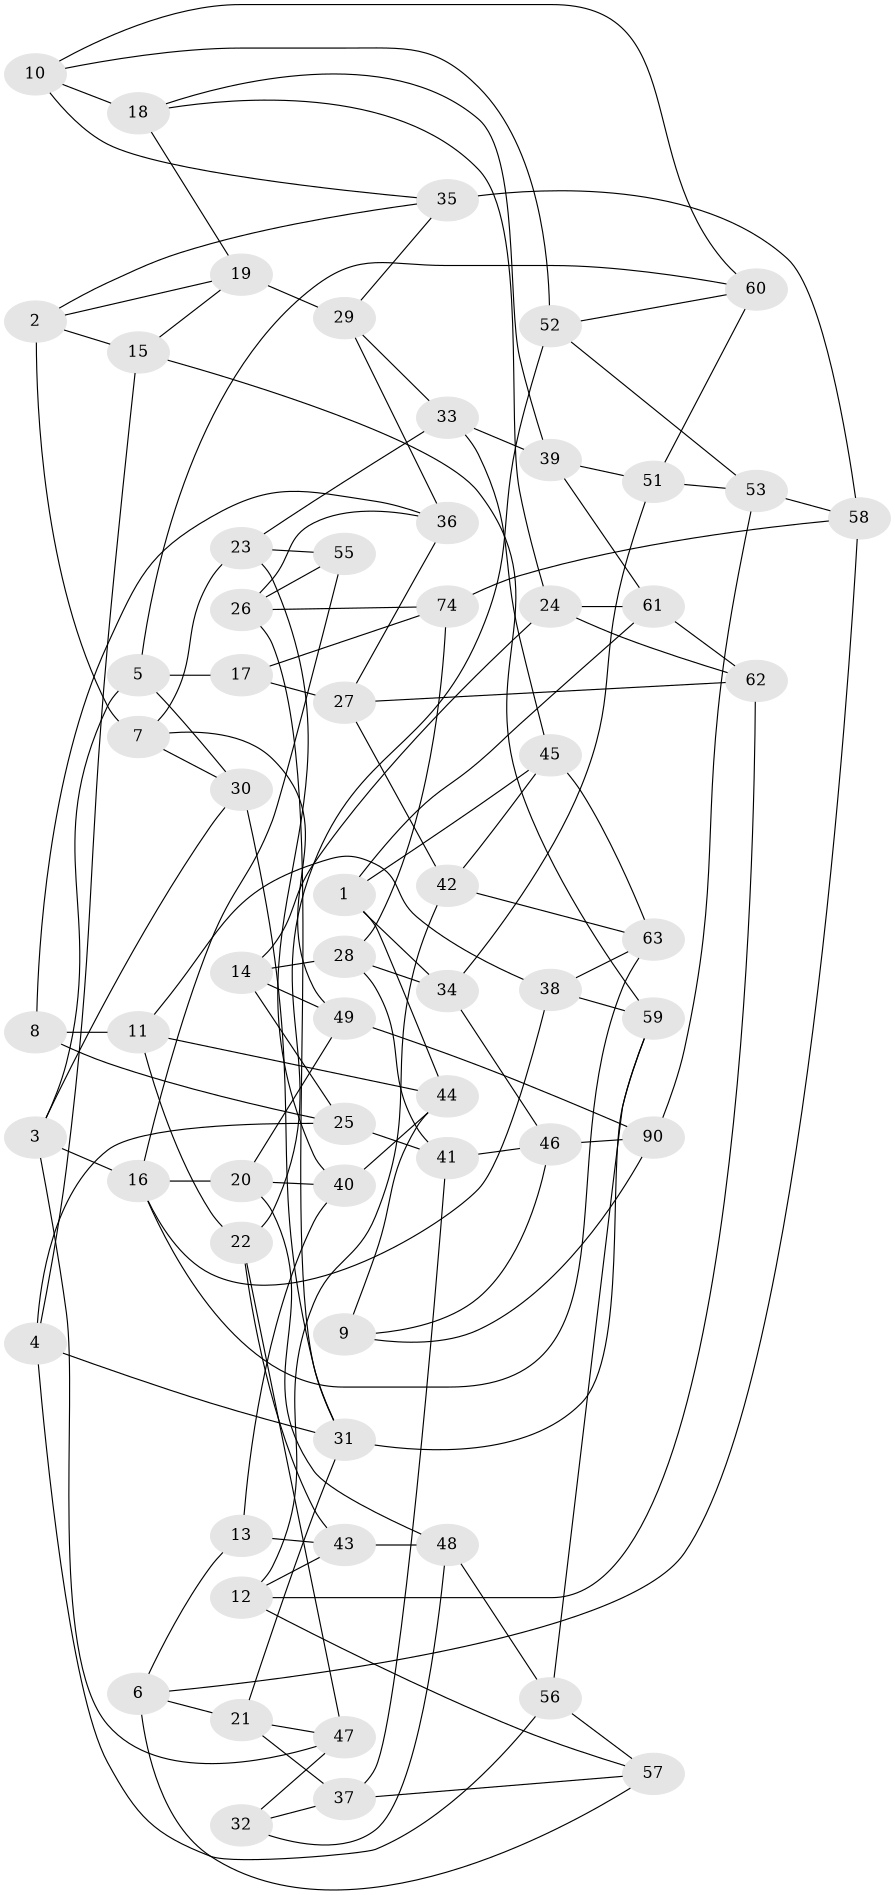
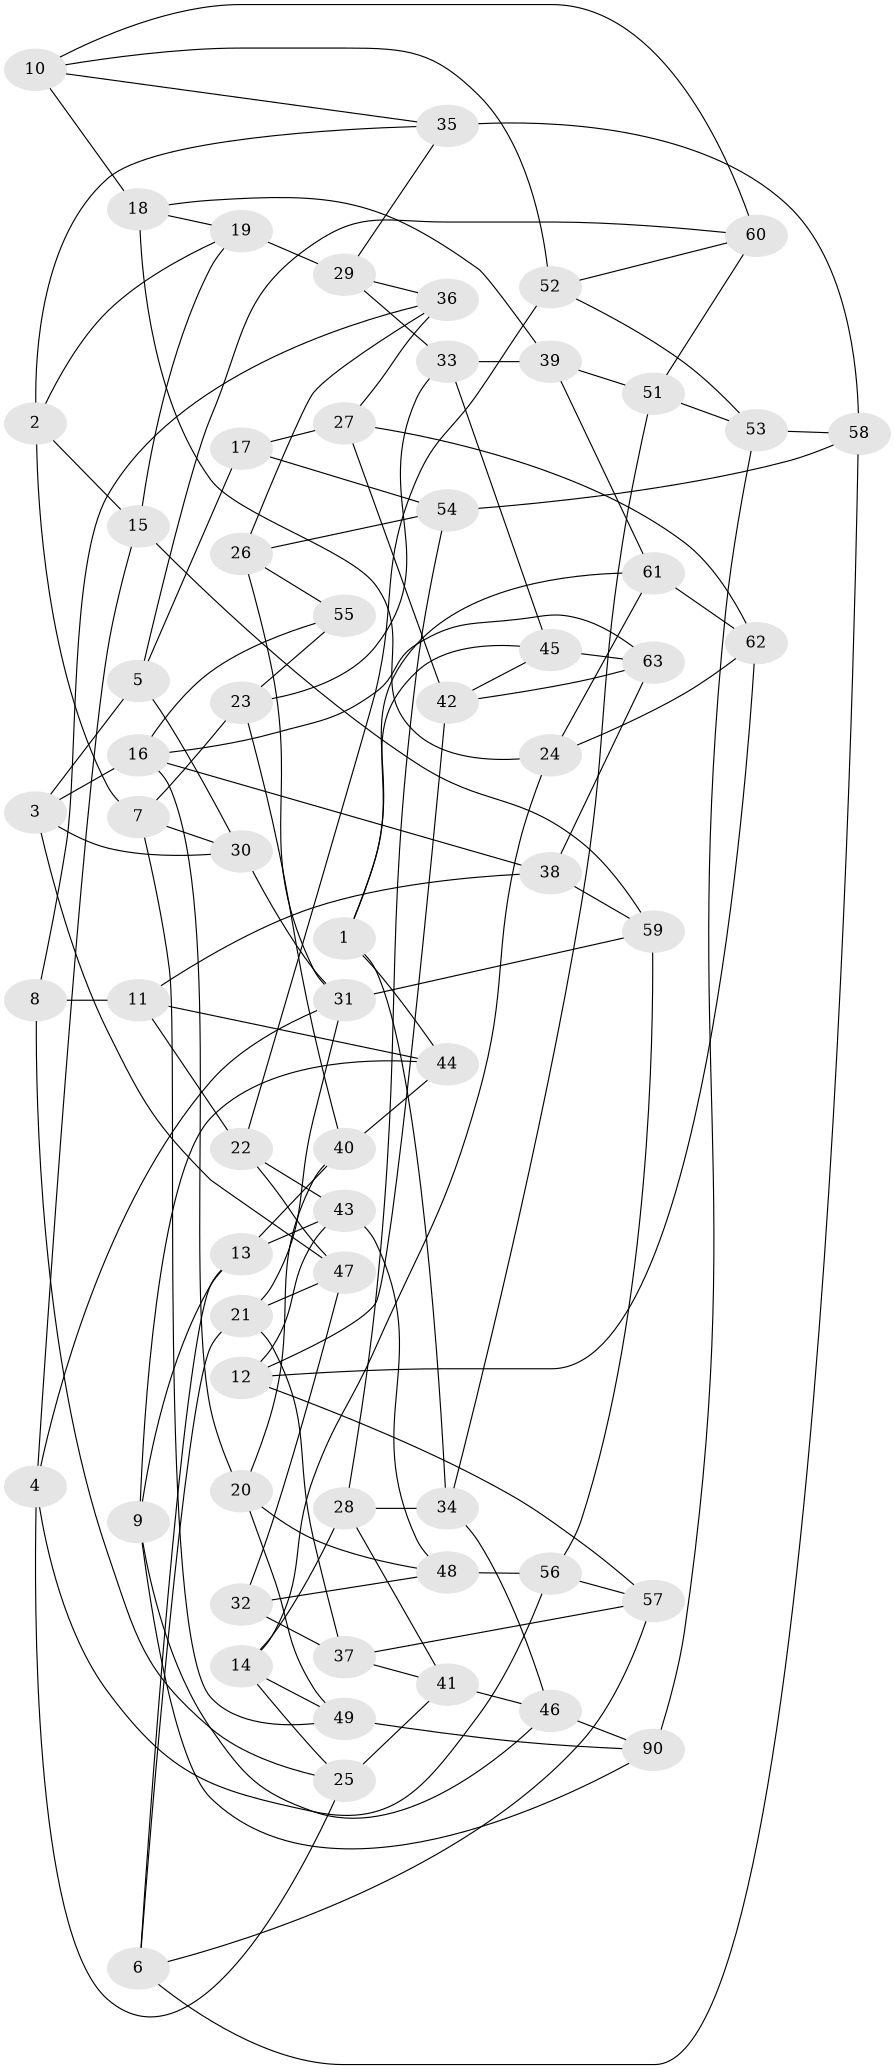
node "74": label "74" -> "54"
edge "13" -- "9": added
